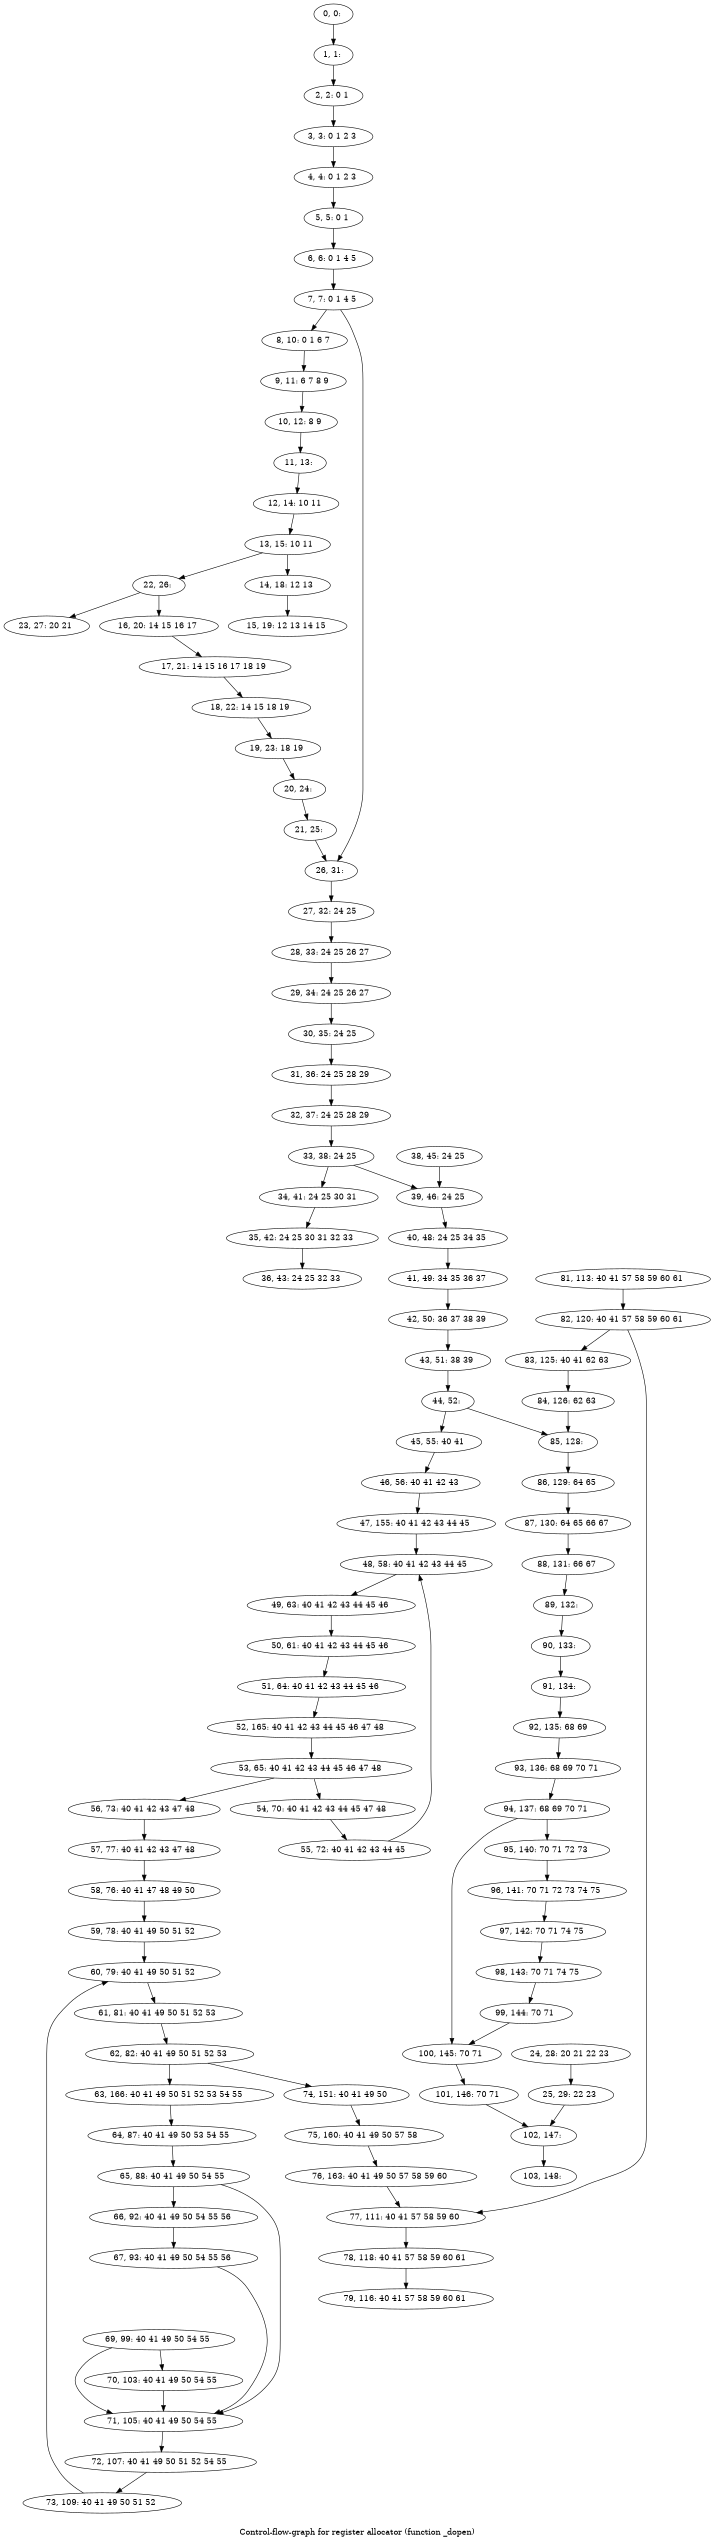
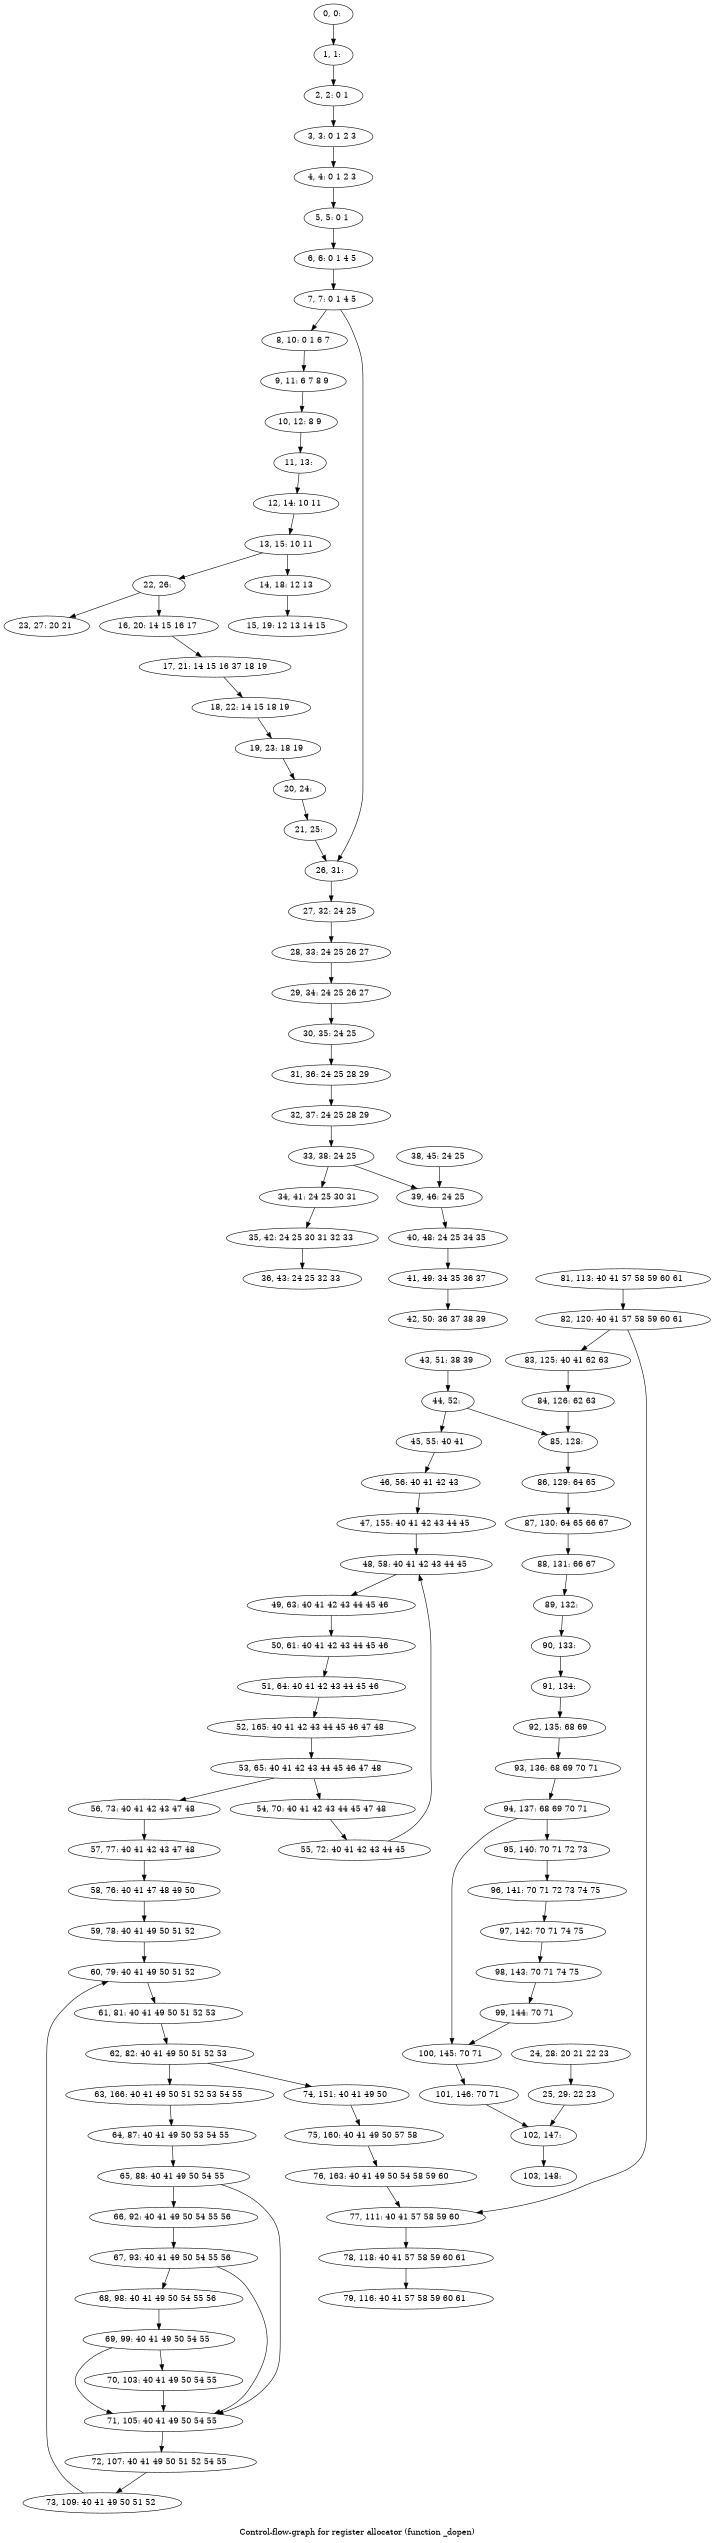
node "17, 21: 14 15 16 17 18 19": label "17, 21: 14 15 16 17 18 19" -> "17, 21: 14 15 16 37 18 19"
edge "42, 50: 36 37 38 39" -> "43, 51: 38 39": removed
node "76, 163: 40 41 49 50 57 58 59 60": label "76, 163: 40 41 49 50 57 58 59 60" -> "76, 163: 40 41 49 50 54 58 59 60"
node "68, 98: 40 41 49 50 54 55 56": added
